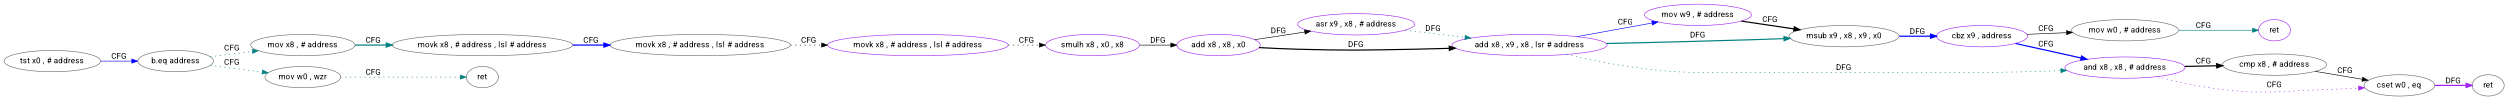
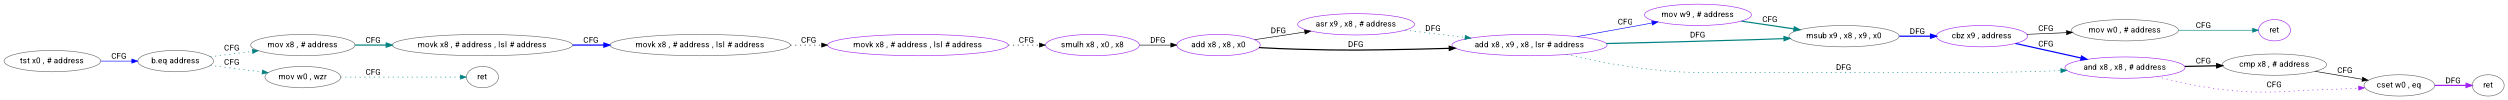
edge "mov w9 , # address" -> "msub x9 , x8 , x9 , x0": color black -> teal
